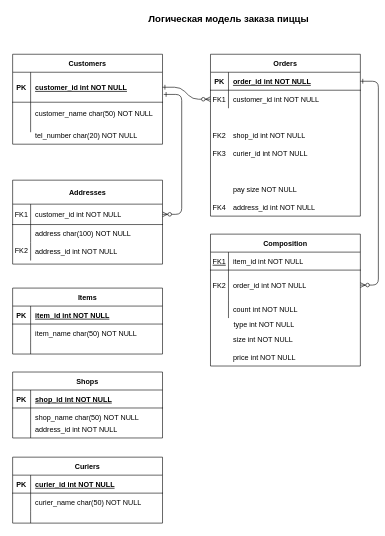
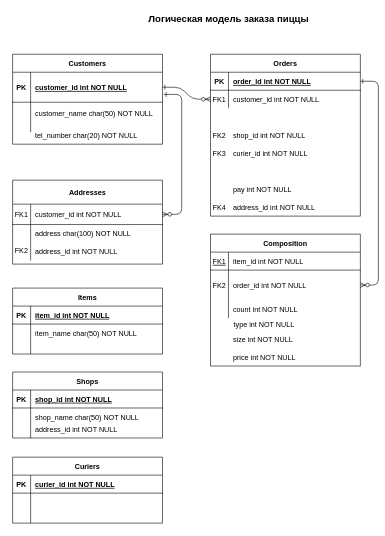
node "pay size NOT NULL": label "pay size NOT NULL" -> "pay int NOT NULL"
node "curier_name char(50) NOT NULL": removed
